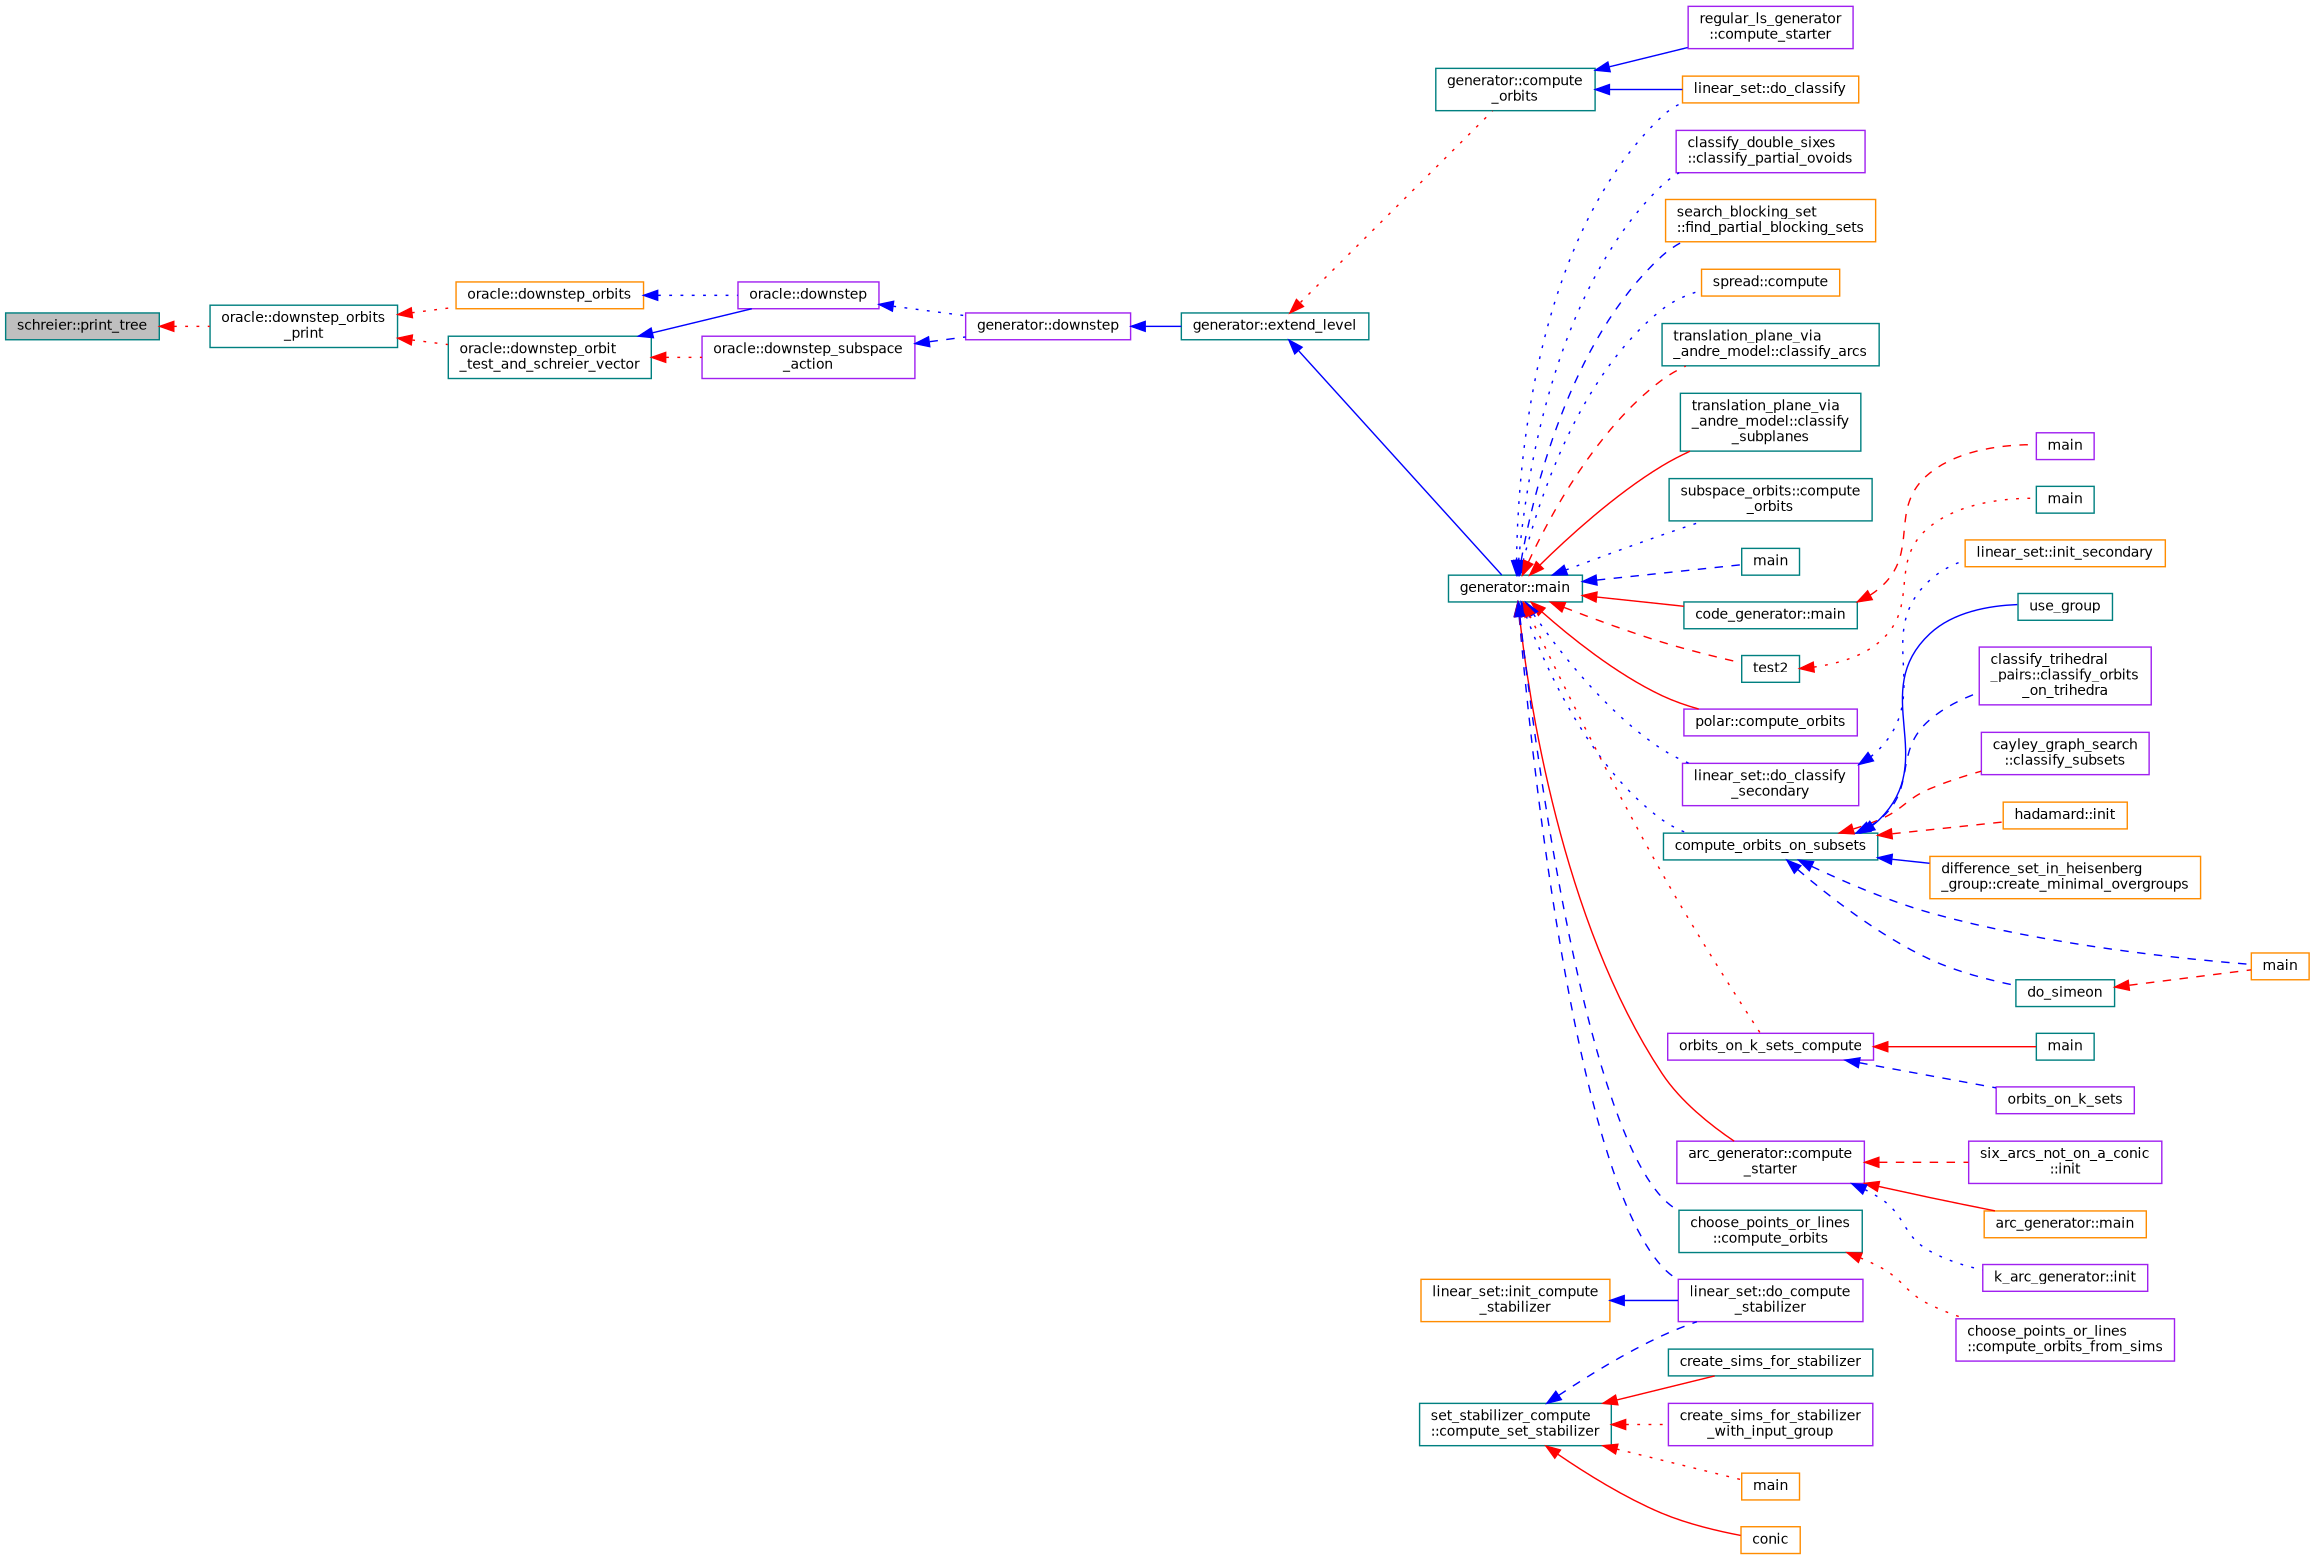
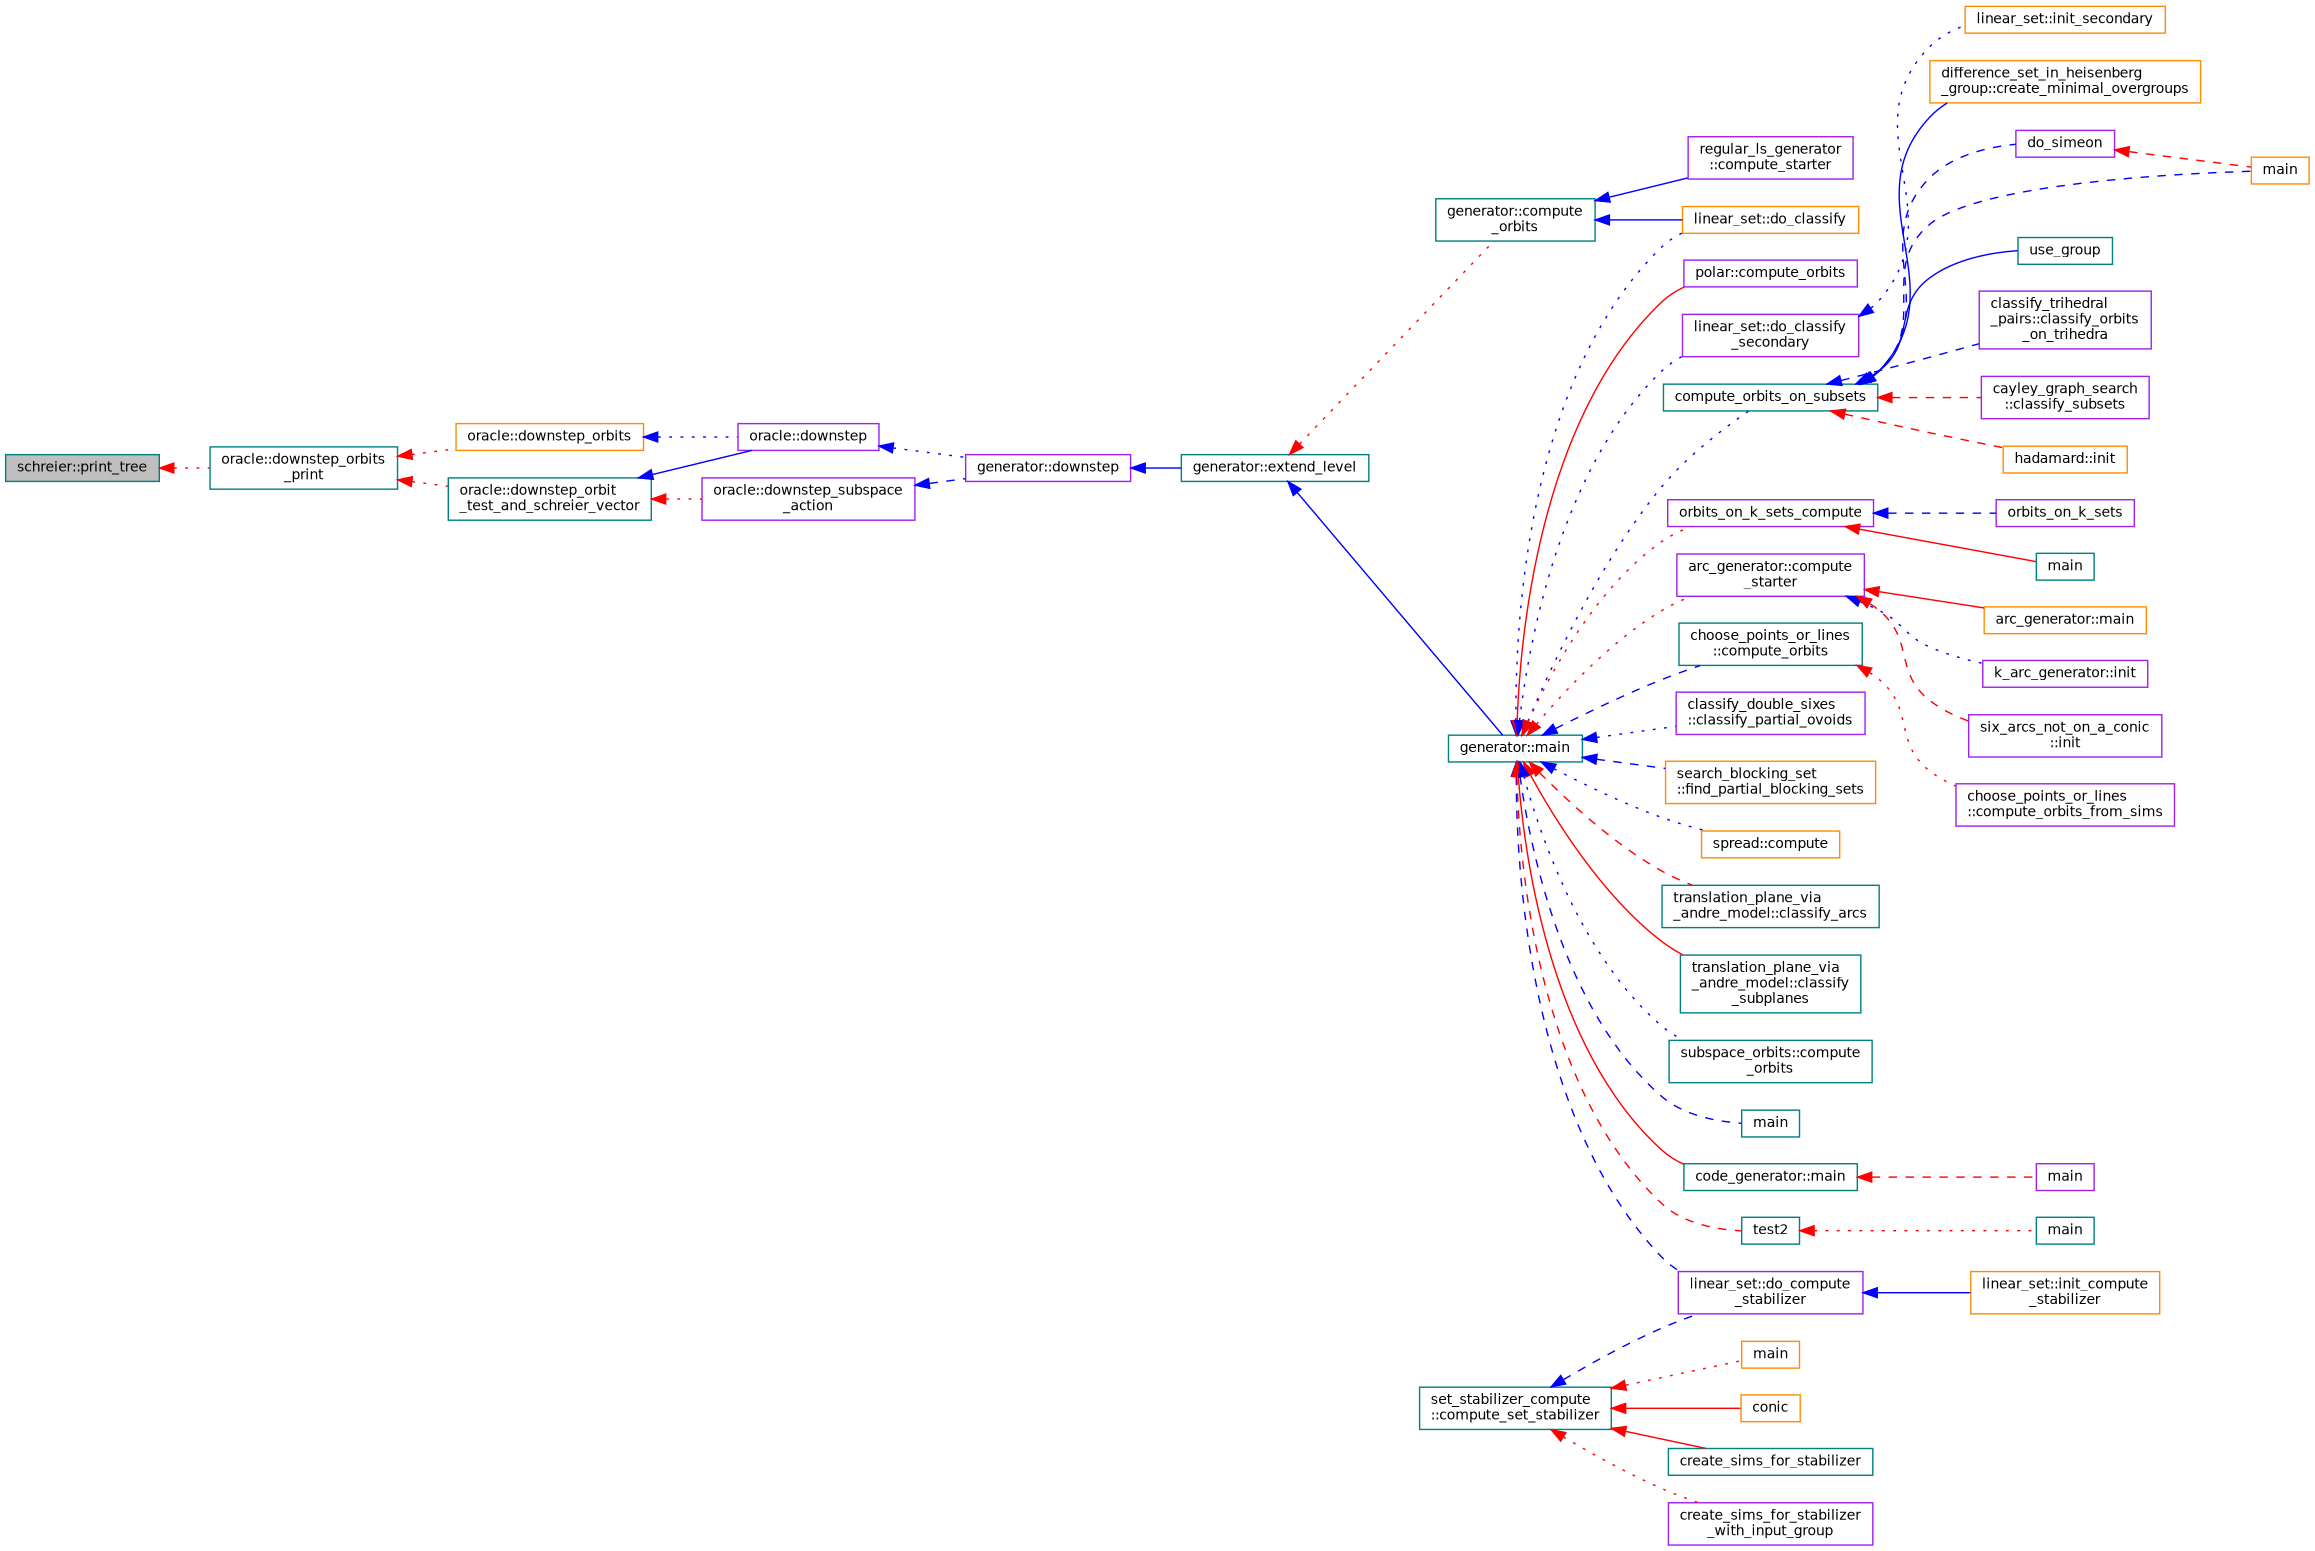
edge "arc_generator::compute _starter" -> "generator::main": style solid -> dotted
node "do_simeon": color teal -> purple
edge "linear_set::do_compute _stabilizer" -> "linear_set::init_compute _stabilizer": reversed
